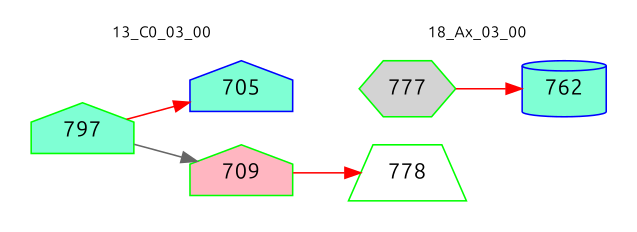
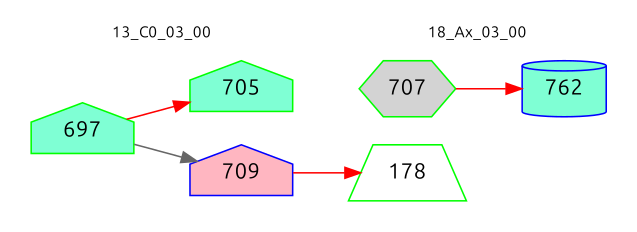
node "705": color blue -> green
node "777": label "777" -> "707"
node "797": label "797" -> "697"
node "709": color green -> blue
node "778": label "778" -> "178"
